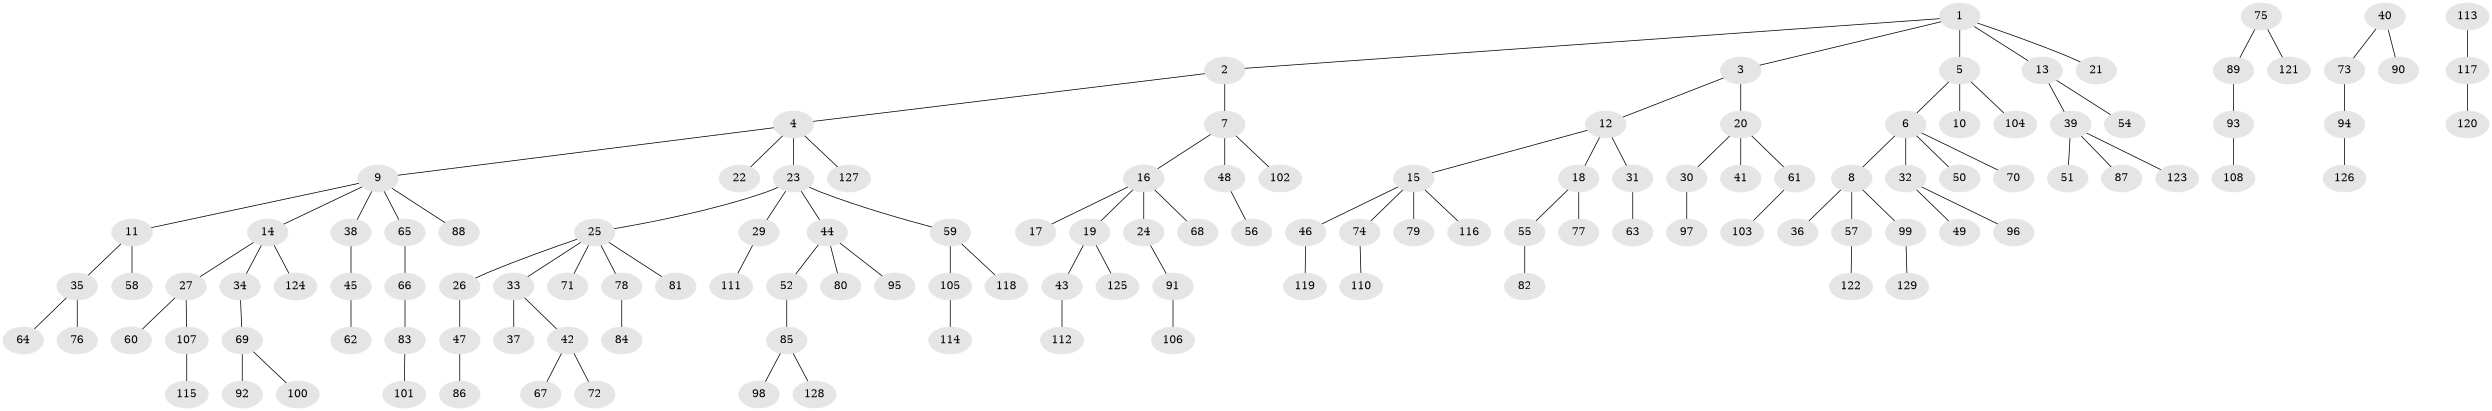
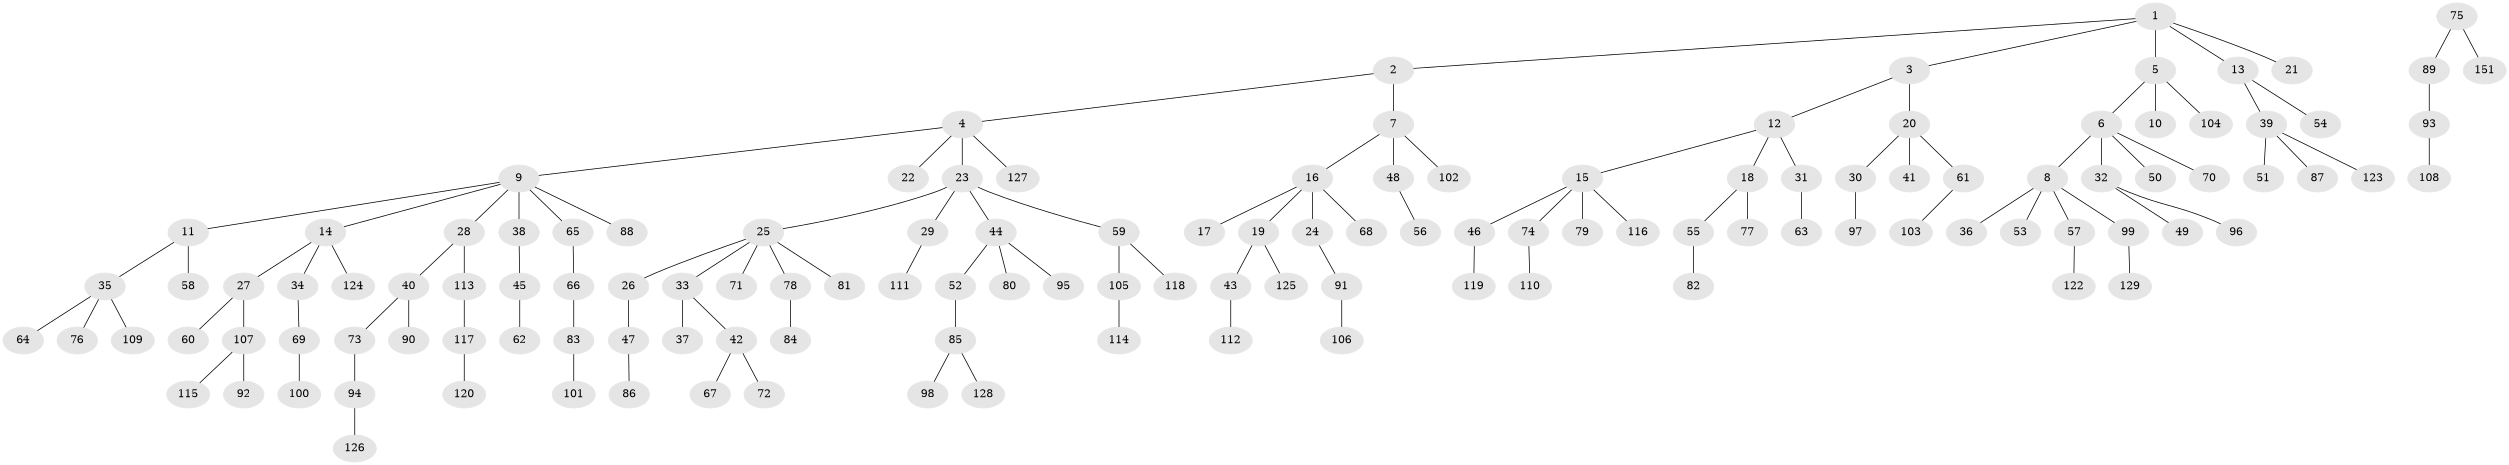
node "121": label "121" -> "151"
node "28": added
node "53": added
node "109": added
edge "69" -- "92": now "107" -- "92"
